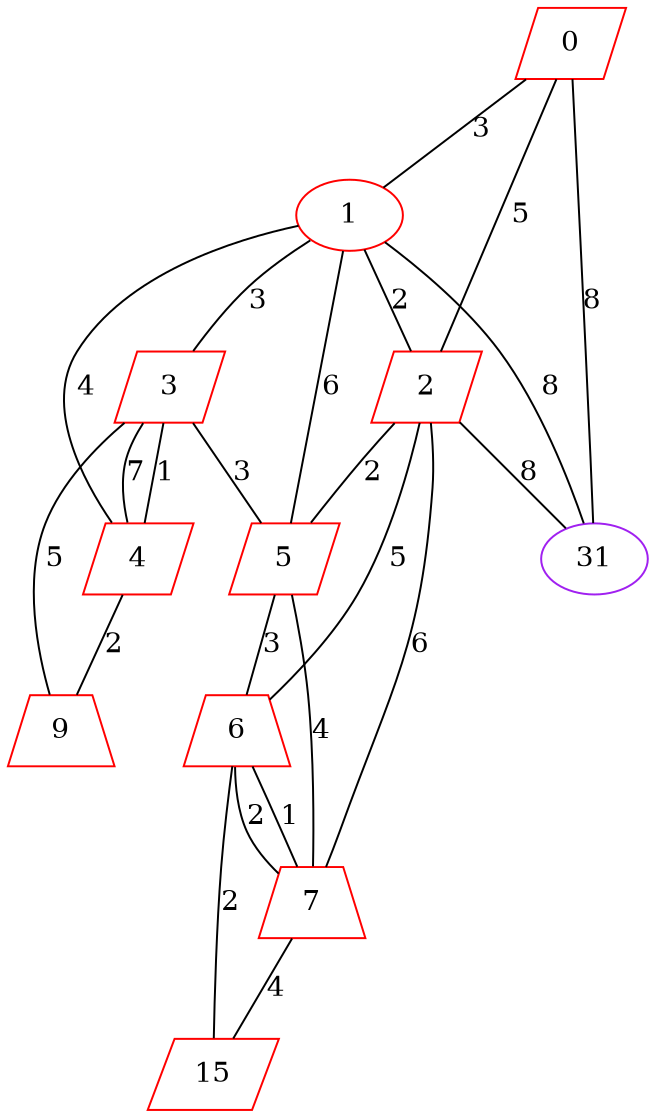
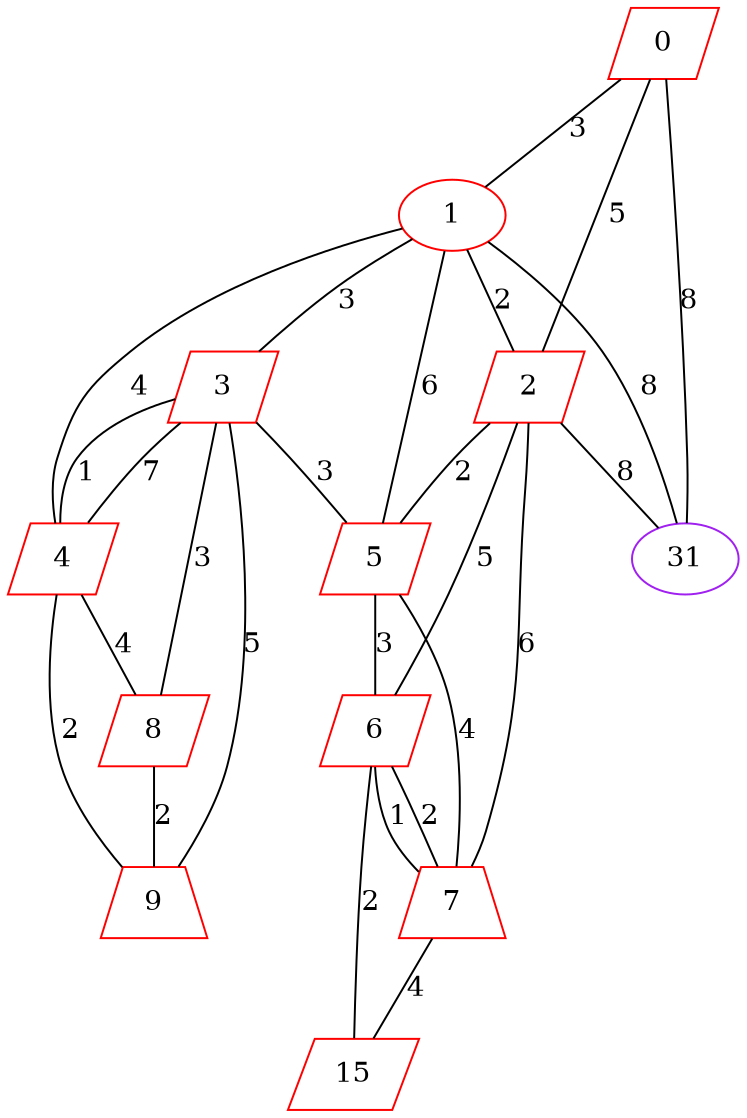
node "8": added
node "6": shape trapezium -> parallelogram
